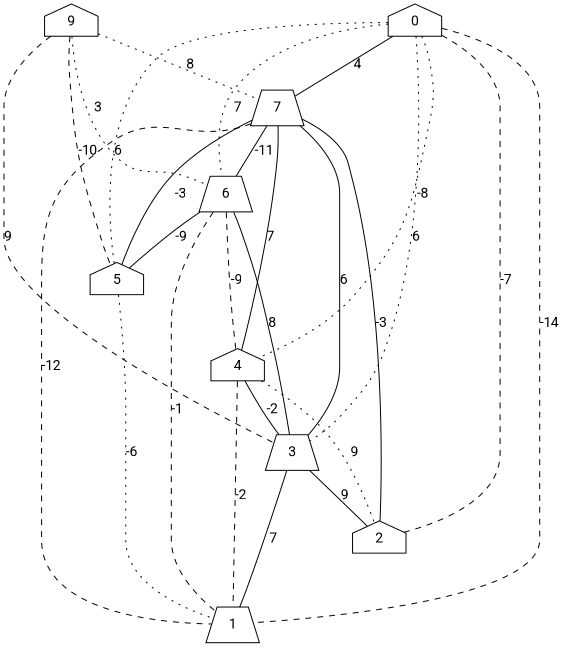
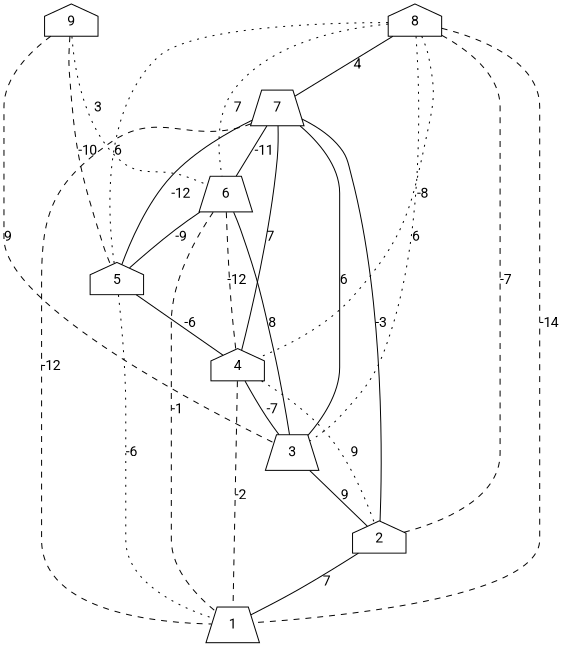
node "0": label "0" -> "8"
edge "9" -- "7": removed, label "8"
edge "7" -- "5": label "-3" -> "-12"
edge "6" -- "4": label "-9" -> "-12"
edge "5" -- "4": added, label "-6"
edge "4" -- "3": label "-2" -> "-7"
edge "3" -- "1": now "2" -- "1"
